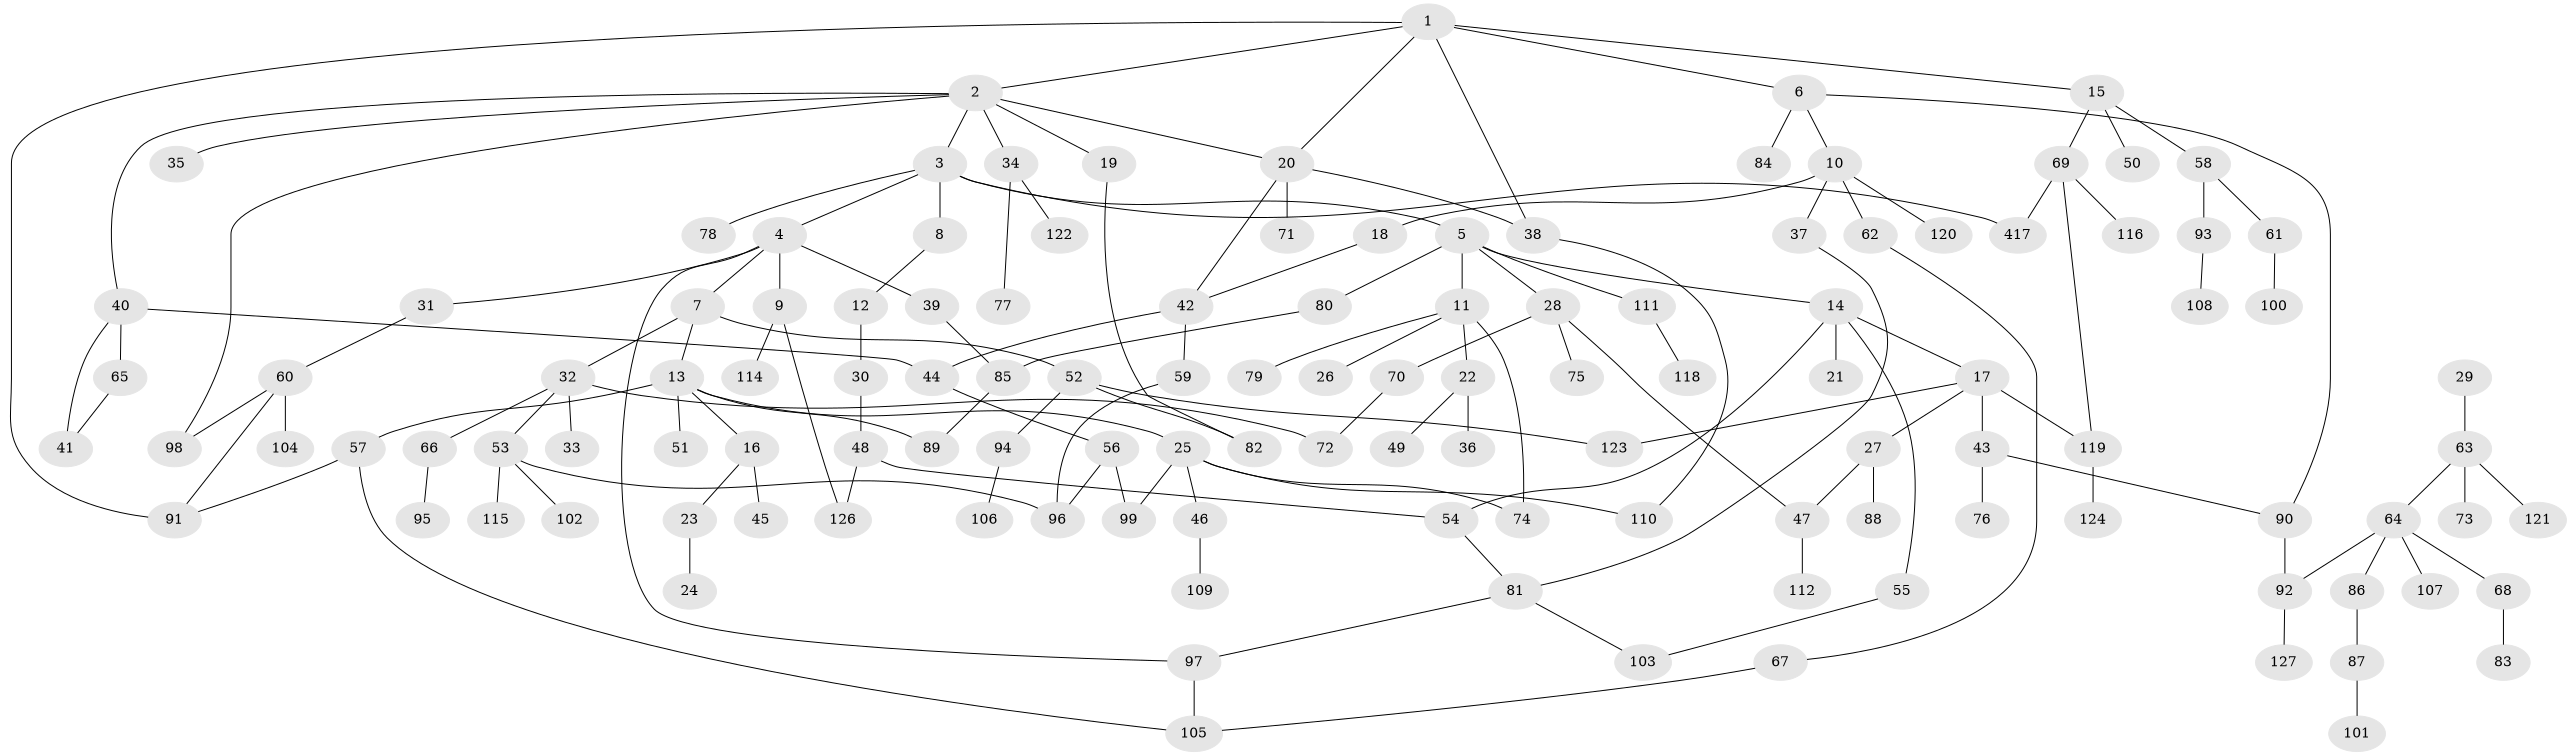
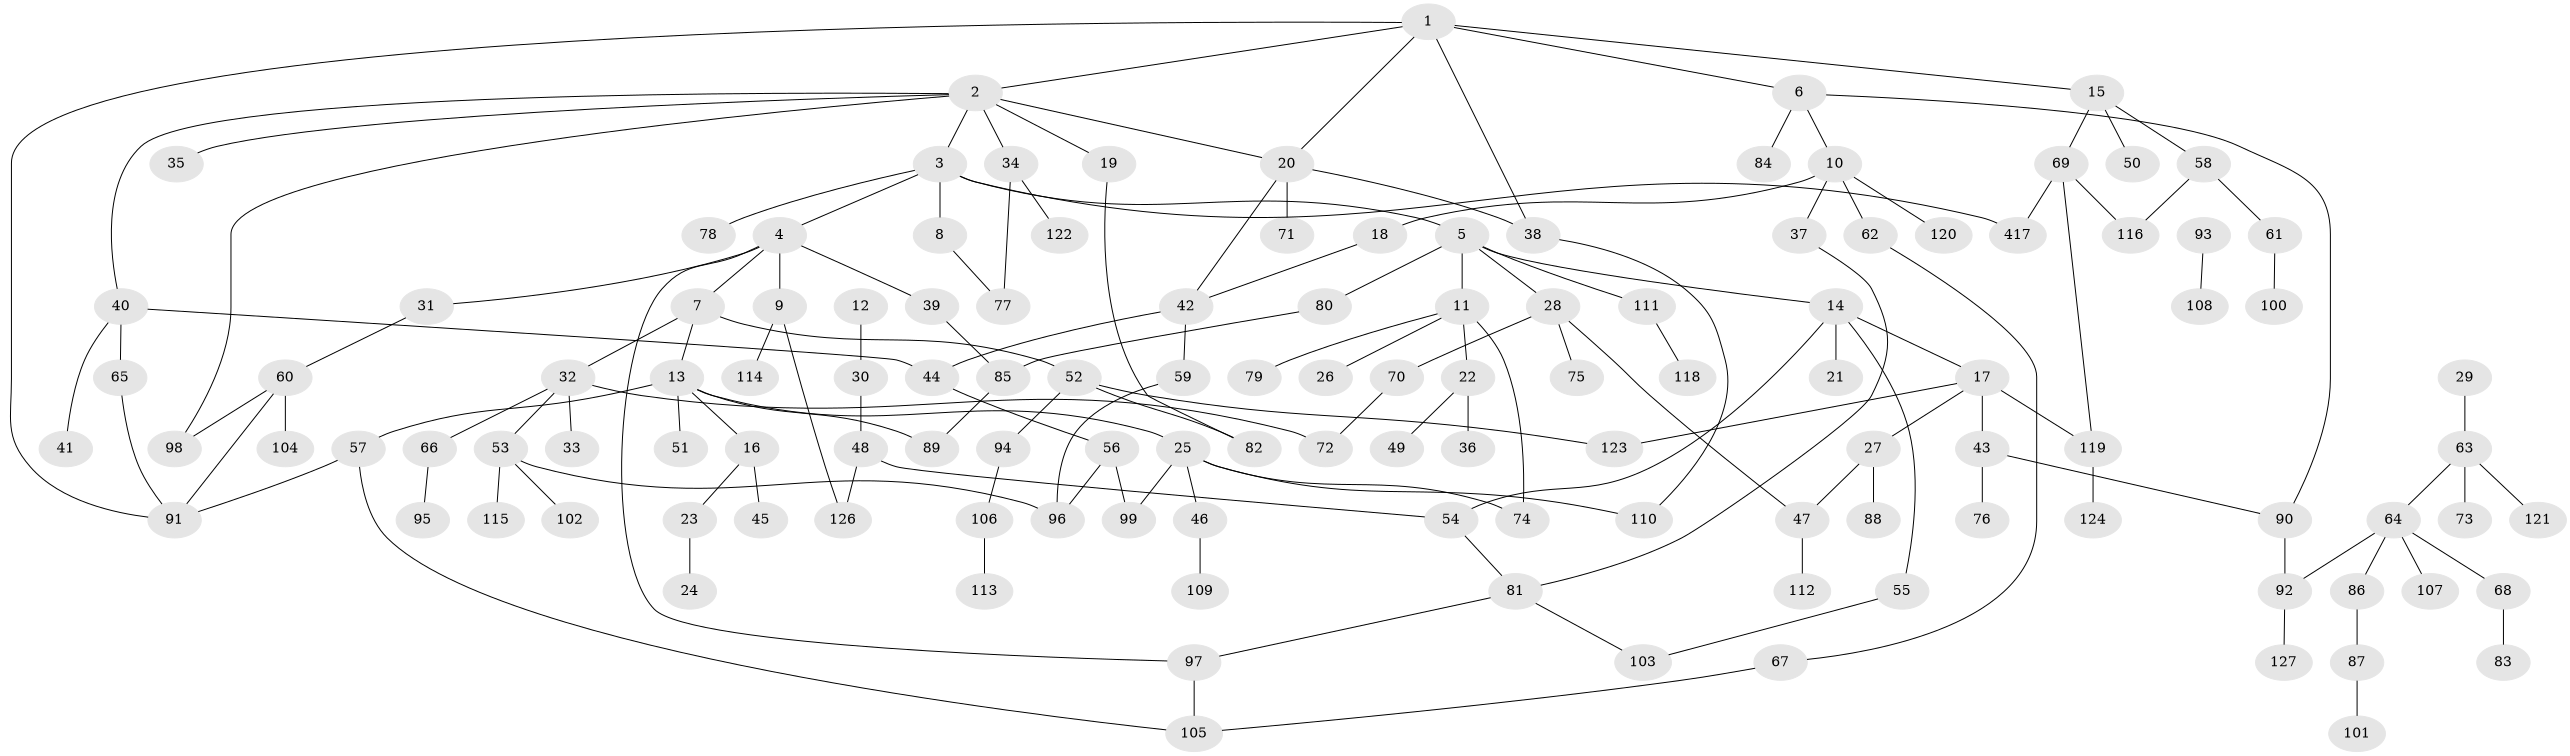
edge "58" -- "93": now "58" -- "116"
edge "8" -- "12": now "8" -- "77"
edge "65" -- "41": now "65" -- "91"
node "113": added
